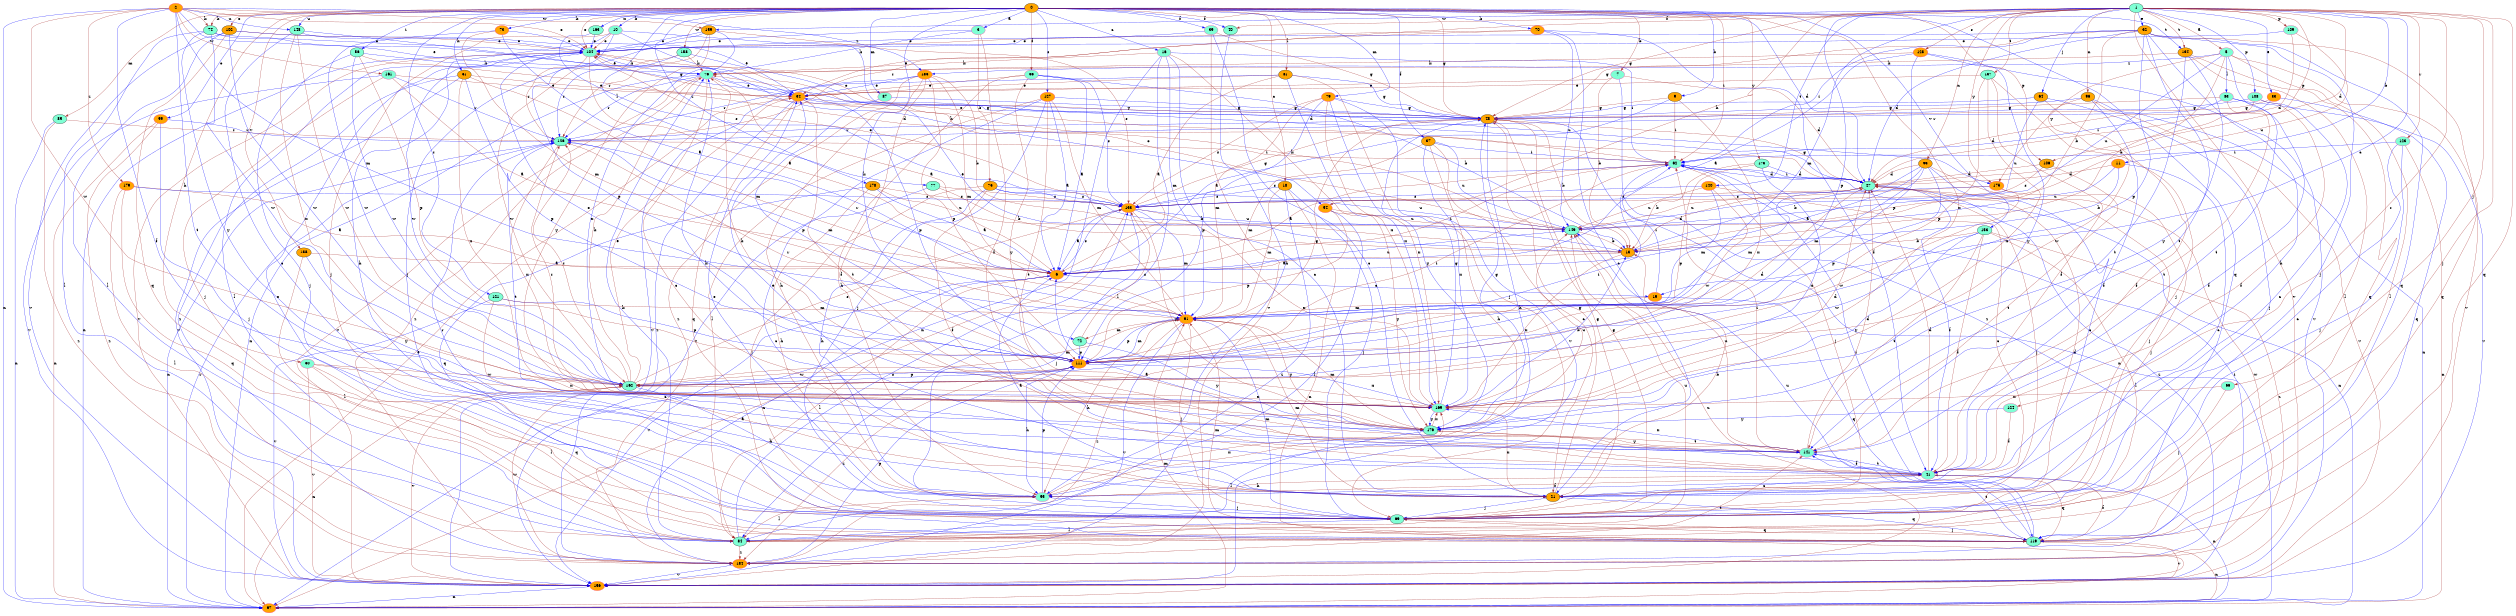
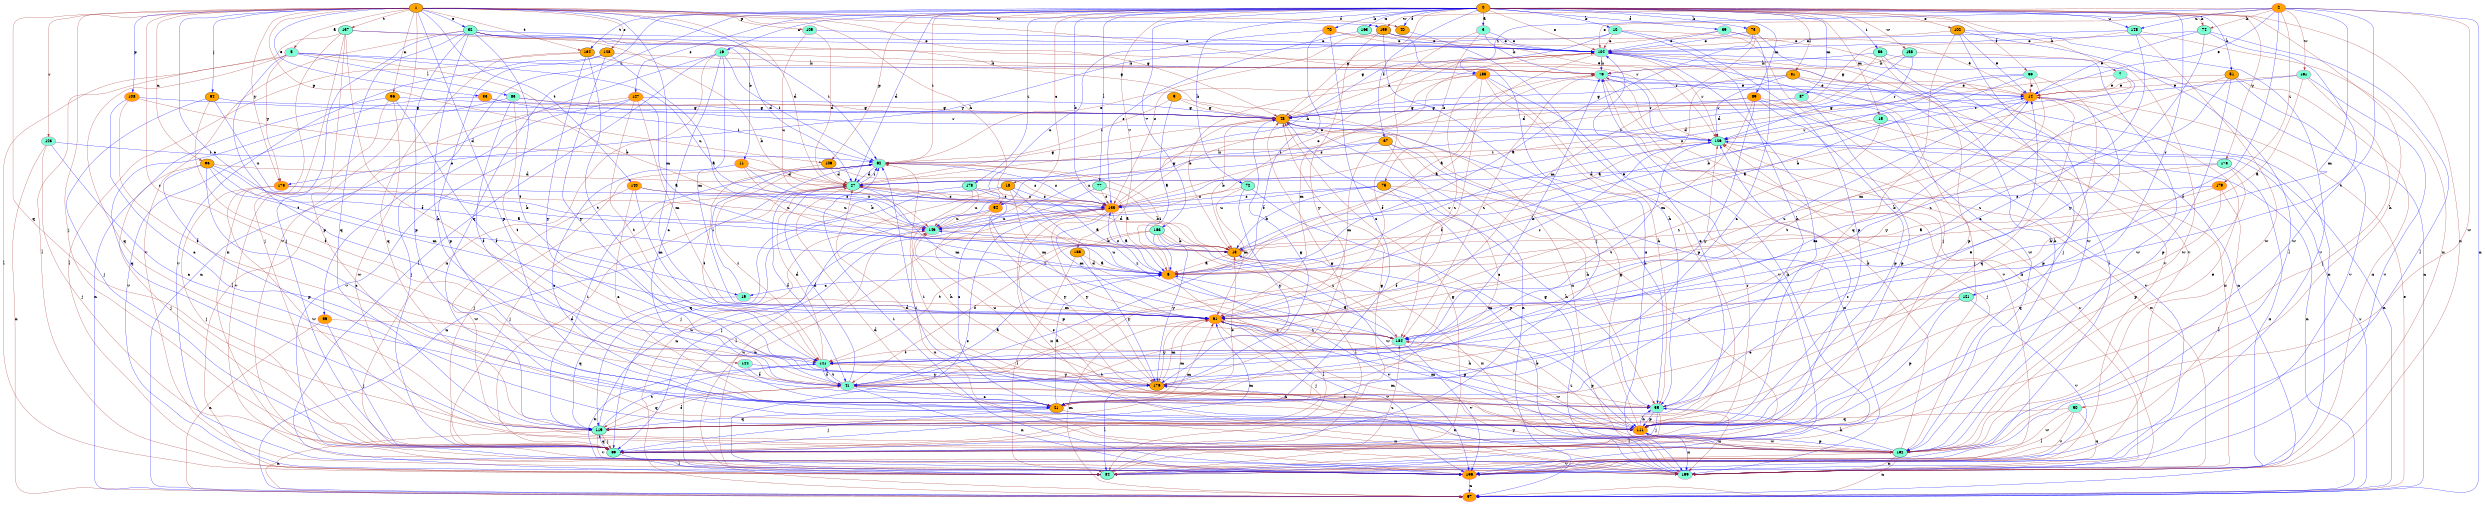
node "1": fillcolor aquamarine -> orange
edge "0" -> "9": now "0" -> "133"
node "73": color deeppink -> black
node "40": fillcolor aquamarine -> orange
node "32": fillcolor orange -> aquamarine
edge "137" -> "104": added, label "o"
node "128": color deeppink -> black
node "34": label "34" -> "14"
edge "148" -> "48": color blue -> brown
node "79": label "79" -> "89"
node "108": fillcolor aquamarine -> orange
node "85": label "85" -> "15"
edge "99" -> "126": removed, label "r"
node "178": fillcolor orange -> aquamarine
edge "73" -> "162": label "w" -> "h"
edge "126" -> "91": label "m" -> "r"
node "149": color black -> deeppink
edge "11" -> "13": color blue -> brown
edge "162" -> "126": label "r" -> "j"
node "19": fillcolor orange -> aquamarine
edge "91" -> "72": reversed
edge "41" -> "27": color brown -> blue
edge "141" -> "149": removed, label "u"
edge "184" -> "27": label "w" -> "d"
node "66": removed
node "176": fillcolor aquamarine -> orange
edge "76" -> "21": removed, label "c"
edge "137" -> "84": added, label "l"
edge "124" -> "41": color brown -> blue
edge "123" -> "69": color blue -> brown
edge "69" -> "119": color brown -> blue
node "184": fillcolor orange -> aquamarine
edge "41" -> "97": now "41" -> "156"
